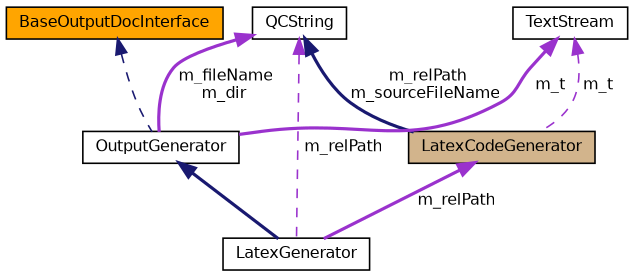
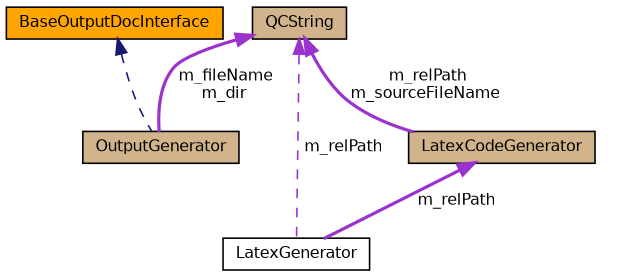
node "QCString": fillcolor white -> tan
node "TextStream": removed
edge "LatexCodeGenerator" -> "QCString": color midnightblue -> darkorchid3
node "OutputGenerator": fillcolor white -> tan
edge "LatexGenerator" -> "OutputGenerator": removed
